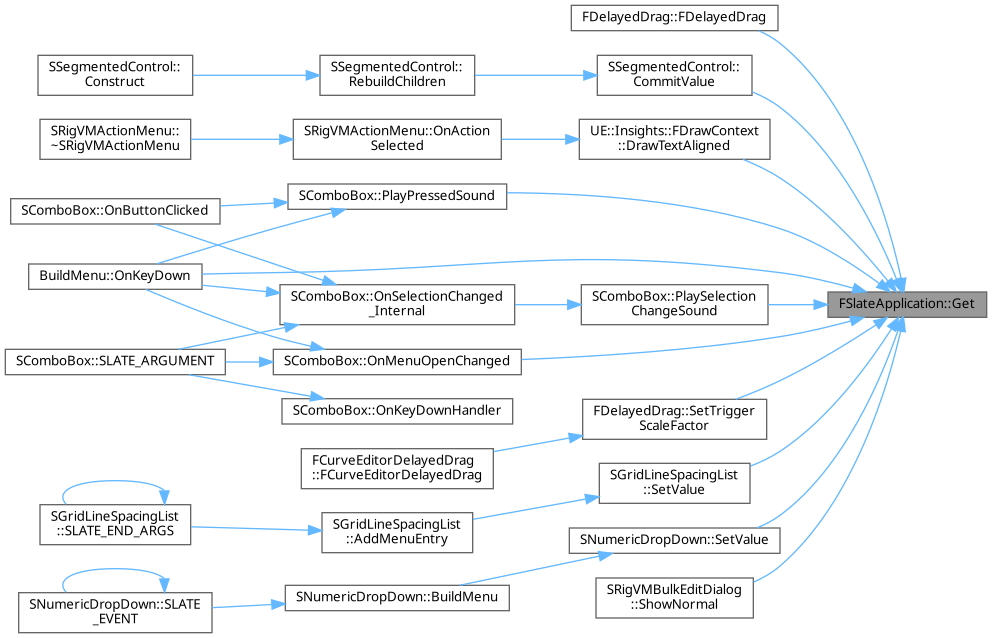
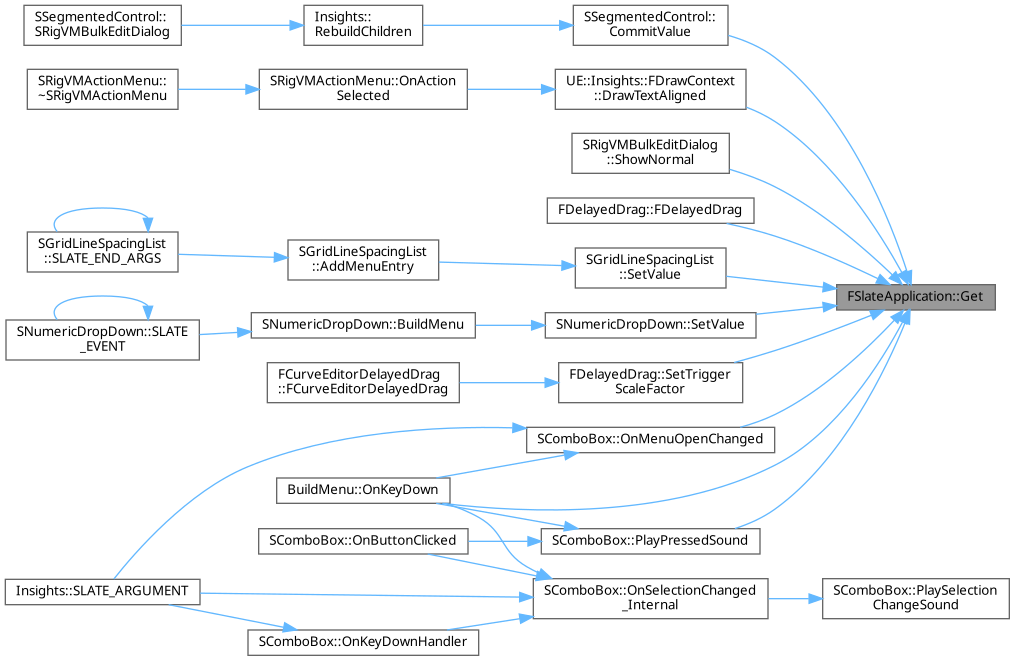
node "SSegmentedControl:: Construct": label "SSegmentedControl:: Construct" -> "SSegmentedControl:: SRigVMBulkEditDialog"
node "SSegmentedControl:: RebuildChildren": label "SSegmentedControl:: RebuildChildren" -> "Insights:: RebuildChildren"
edge "SComboBox::PlaySelection ChangeSound" -> "FSlateApplication::Get": removed
node "SComboBox::SLATE_ARGUMENT": label "SComboBox::SLATE_ARGUMENT" -> "Insights::SLATE_ARGUMENT"
edge "SComboBox::OnKeyDownHandler" -> "SComboBox::OnSelectionChanged _Internal": added
